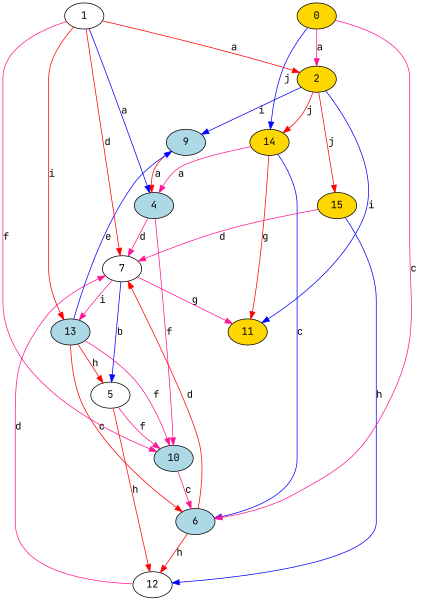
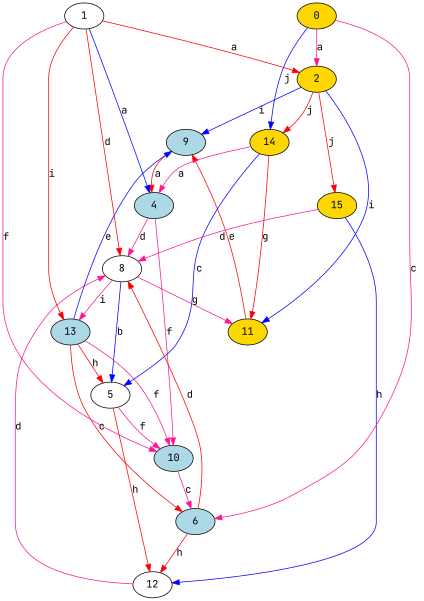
edge "11" -> "9": added, label "e"
node "7": label "7" -> "8"
edge "14" -> "6": now "14" -> "5"
